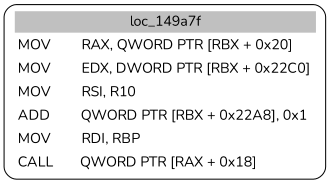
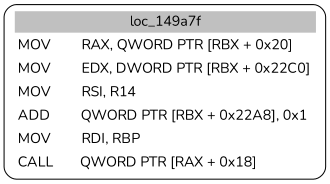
node "loc_149a7f": text "MOV        RSI, R10" -> "MOV        RSI, R14"
